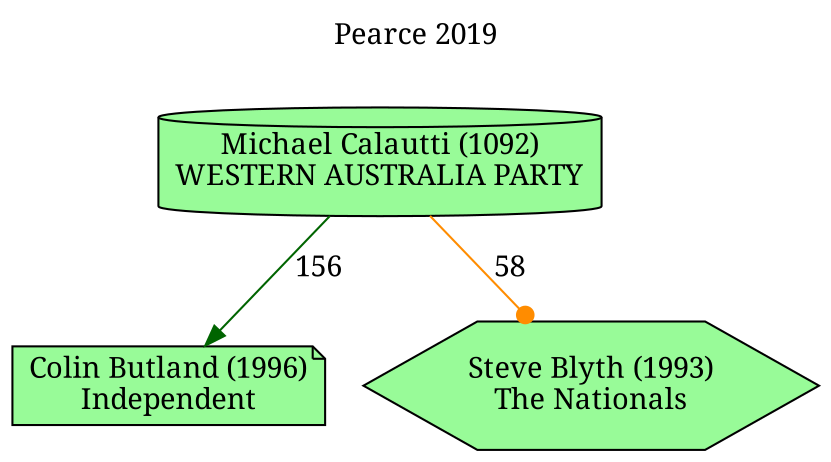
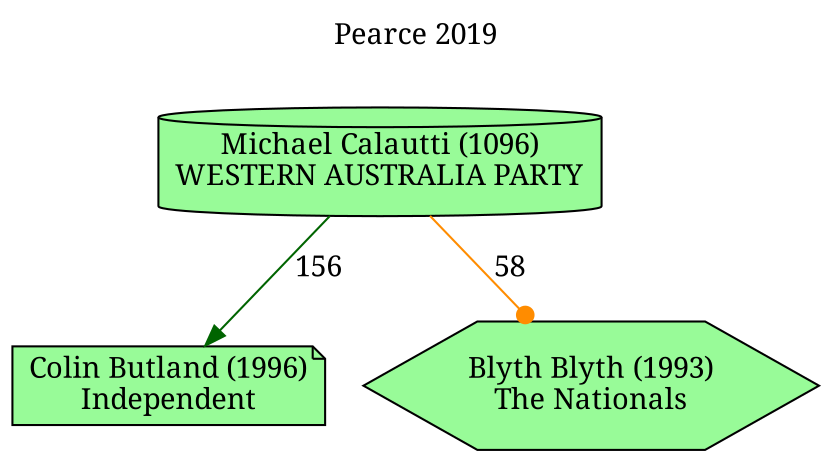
node "Michael Calautti (1092) WESTERN AUSTRALIA PARTY": label "Michael Calautti (1092) WESTERN AUSTRALIA PARTY" -> "Michael Calautti (1096) WESTERN AUSTRALIA PARTY"
node "Steve Blyth (1993) The Nationals": label "Steve Blyth (1993) The Nationals" -> "Blyth Blyth (1993) The Nationals"
